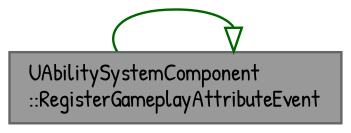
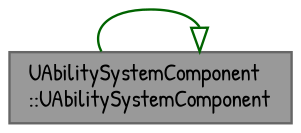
node "UAbilitySystemComponent ::RegisterGameplayAttributeEvent": label "UAbilitySystemComponent ::RegisterGameplayAttributeEvent" -> "UAbilitySystemComponent ::UAbilitySystemComponent"
